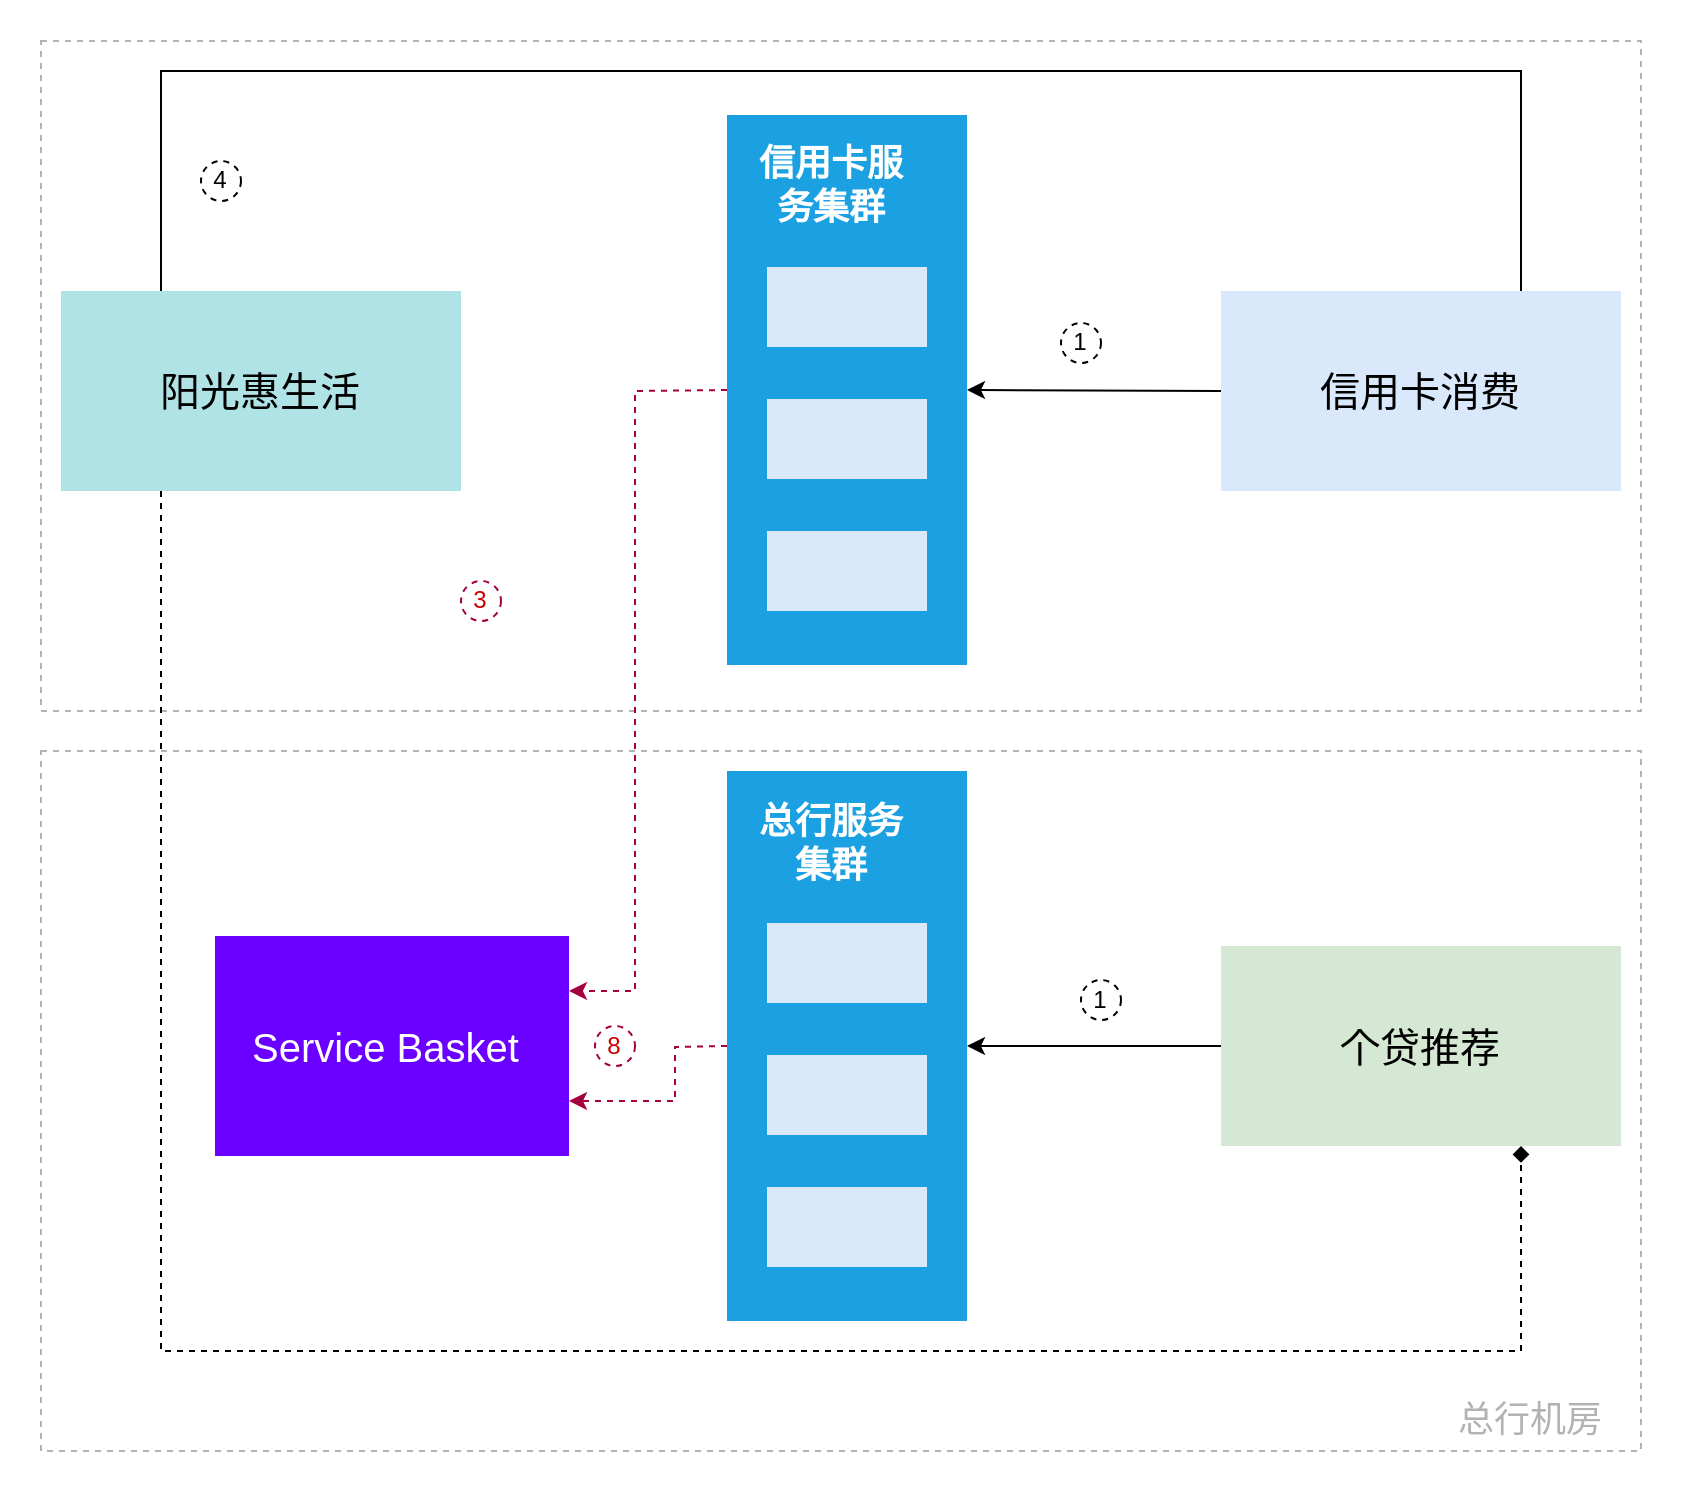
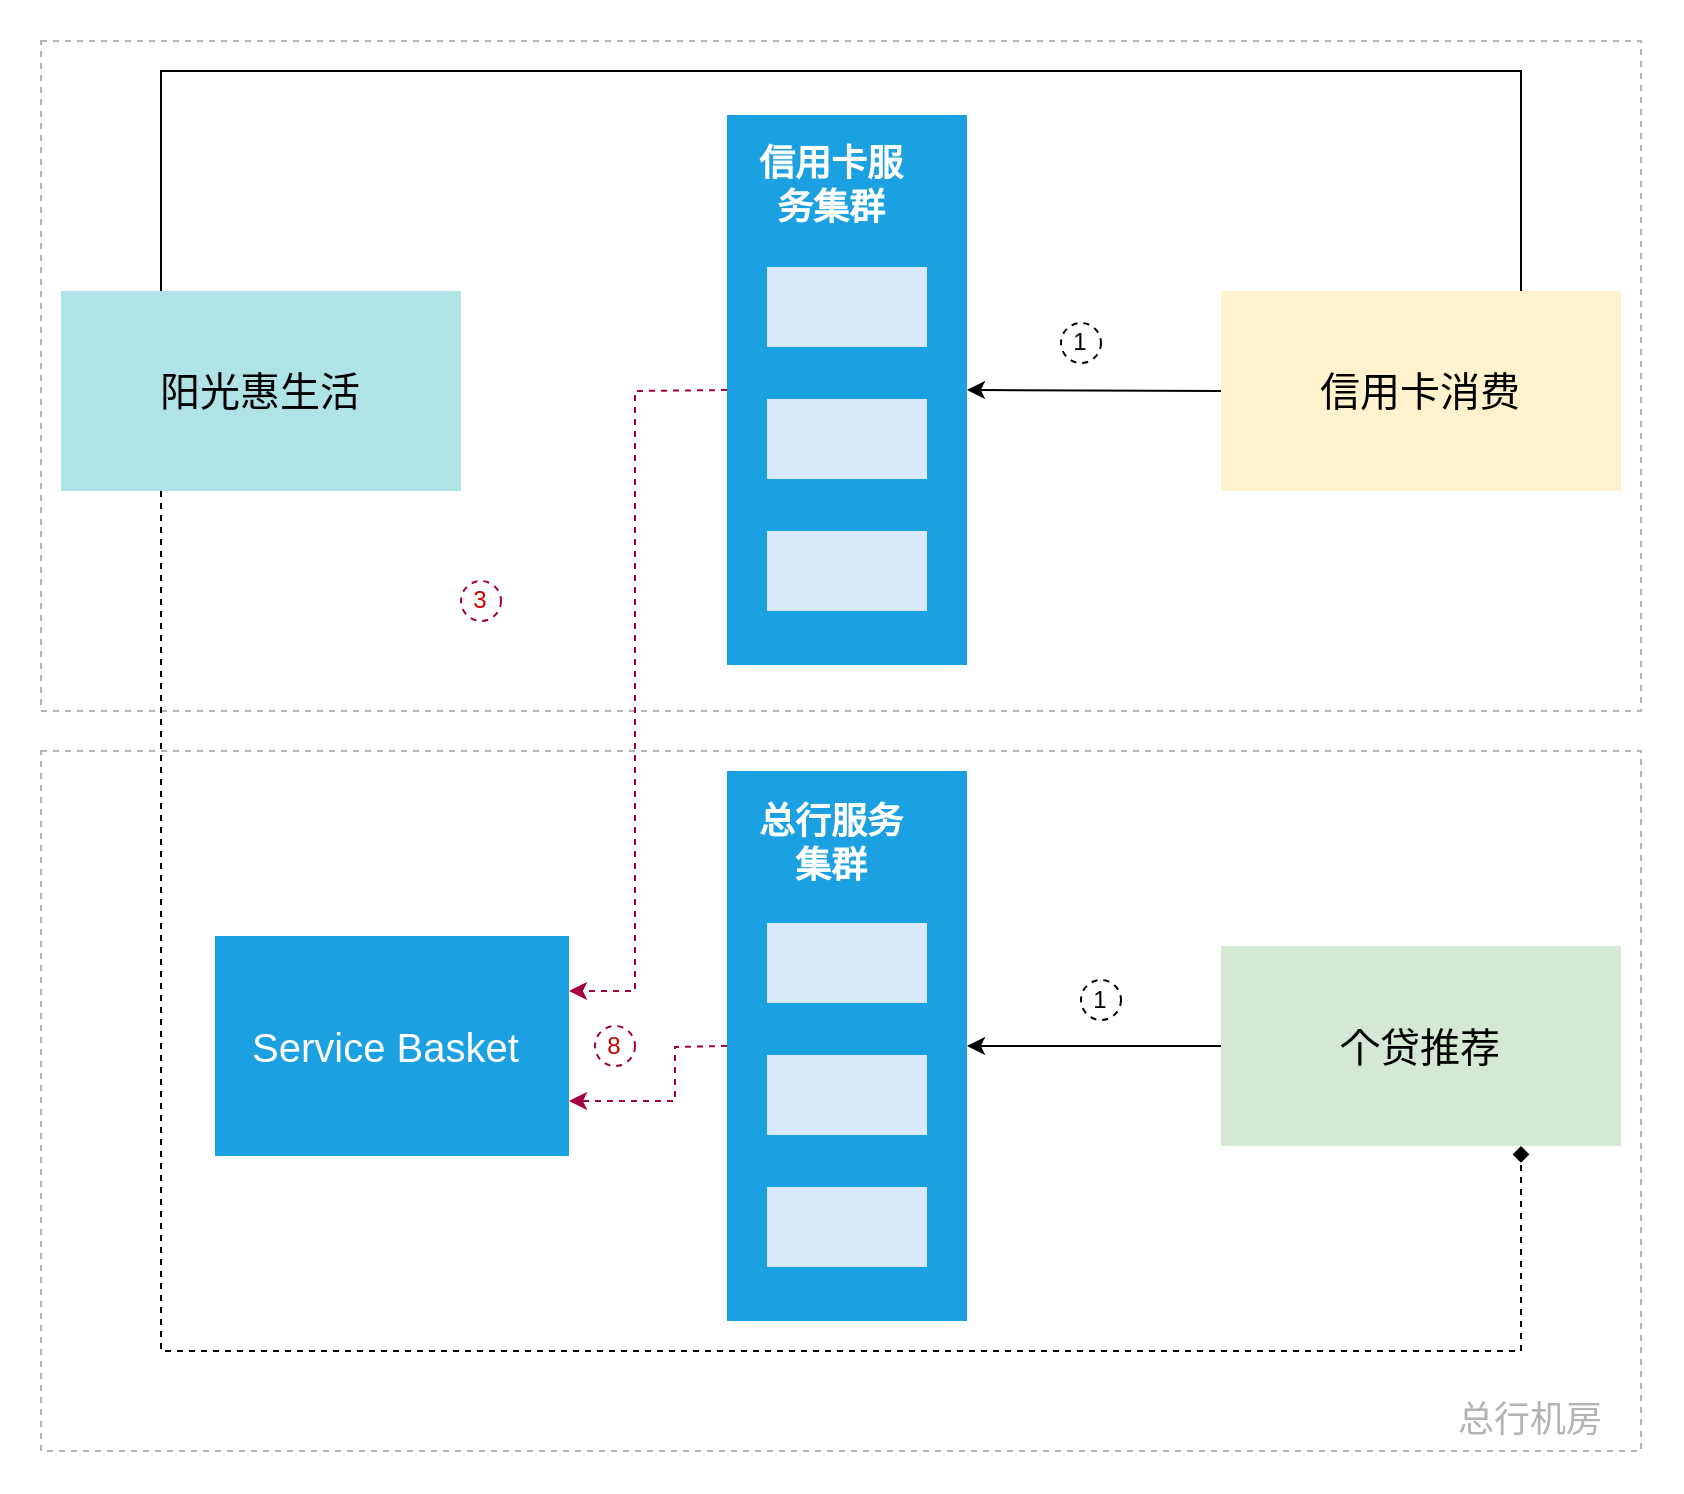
node "4": removed
node "信用卡消费": fillcolor #dae8fc -> #fff2cc
node "Service Basket": fillcolor #6a00ff -> #1ba1e2
